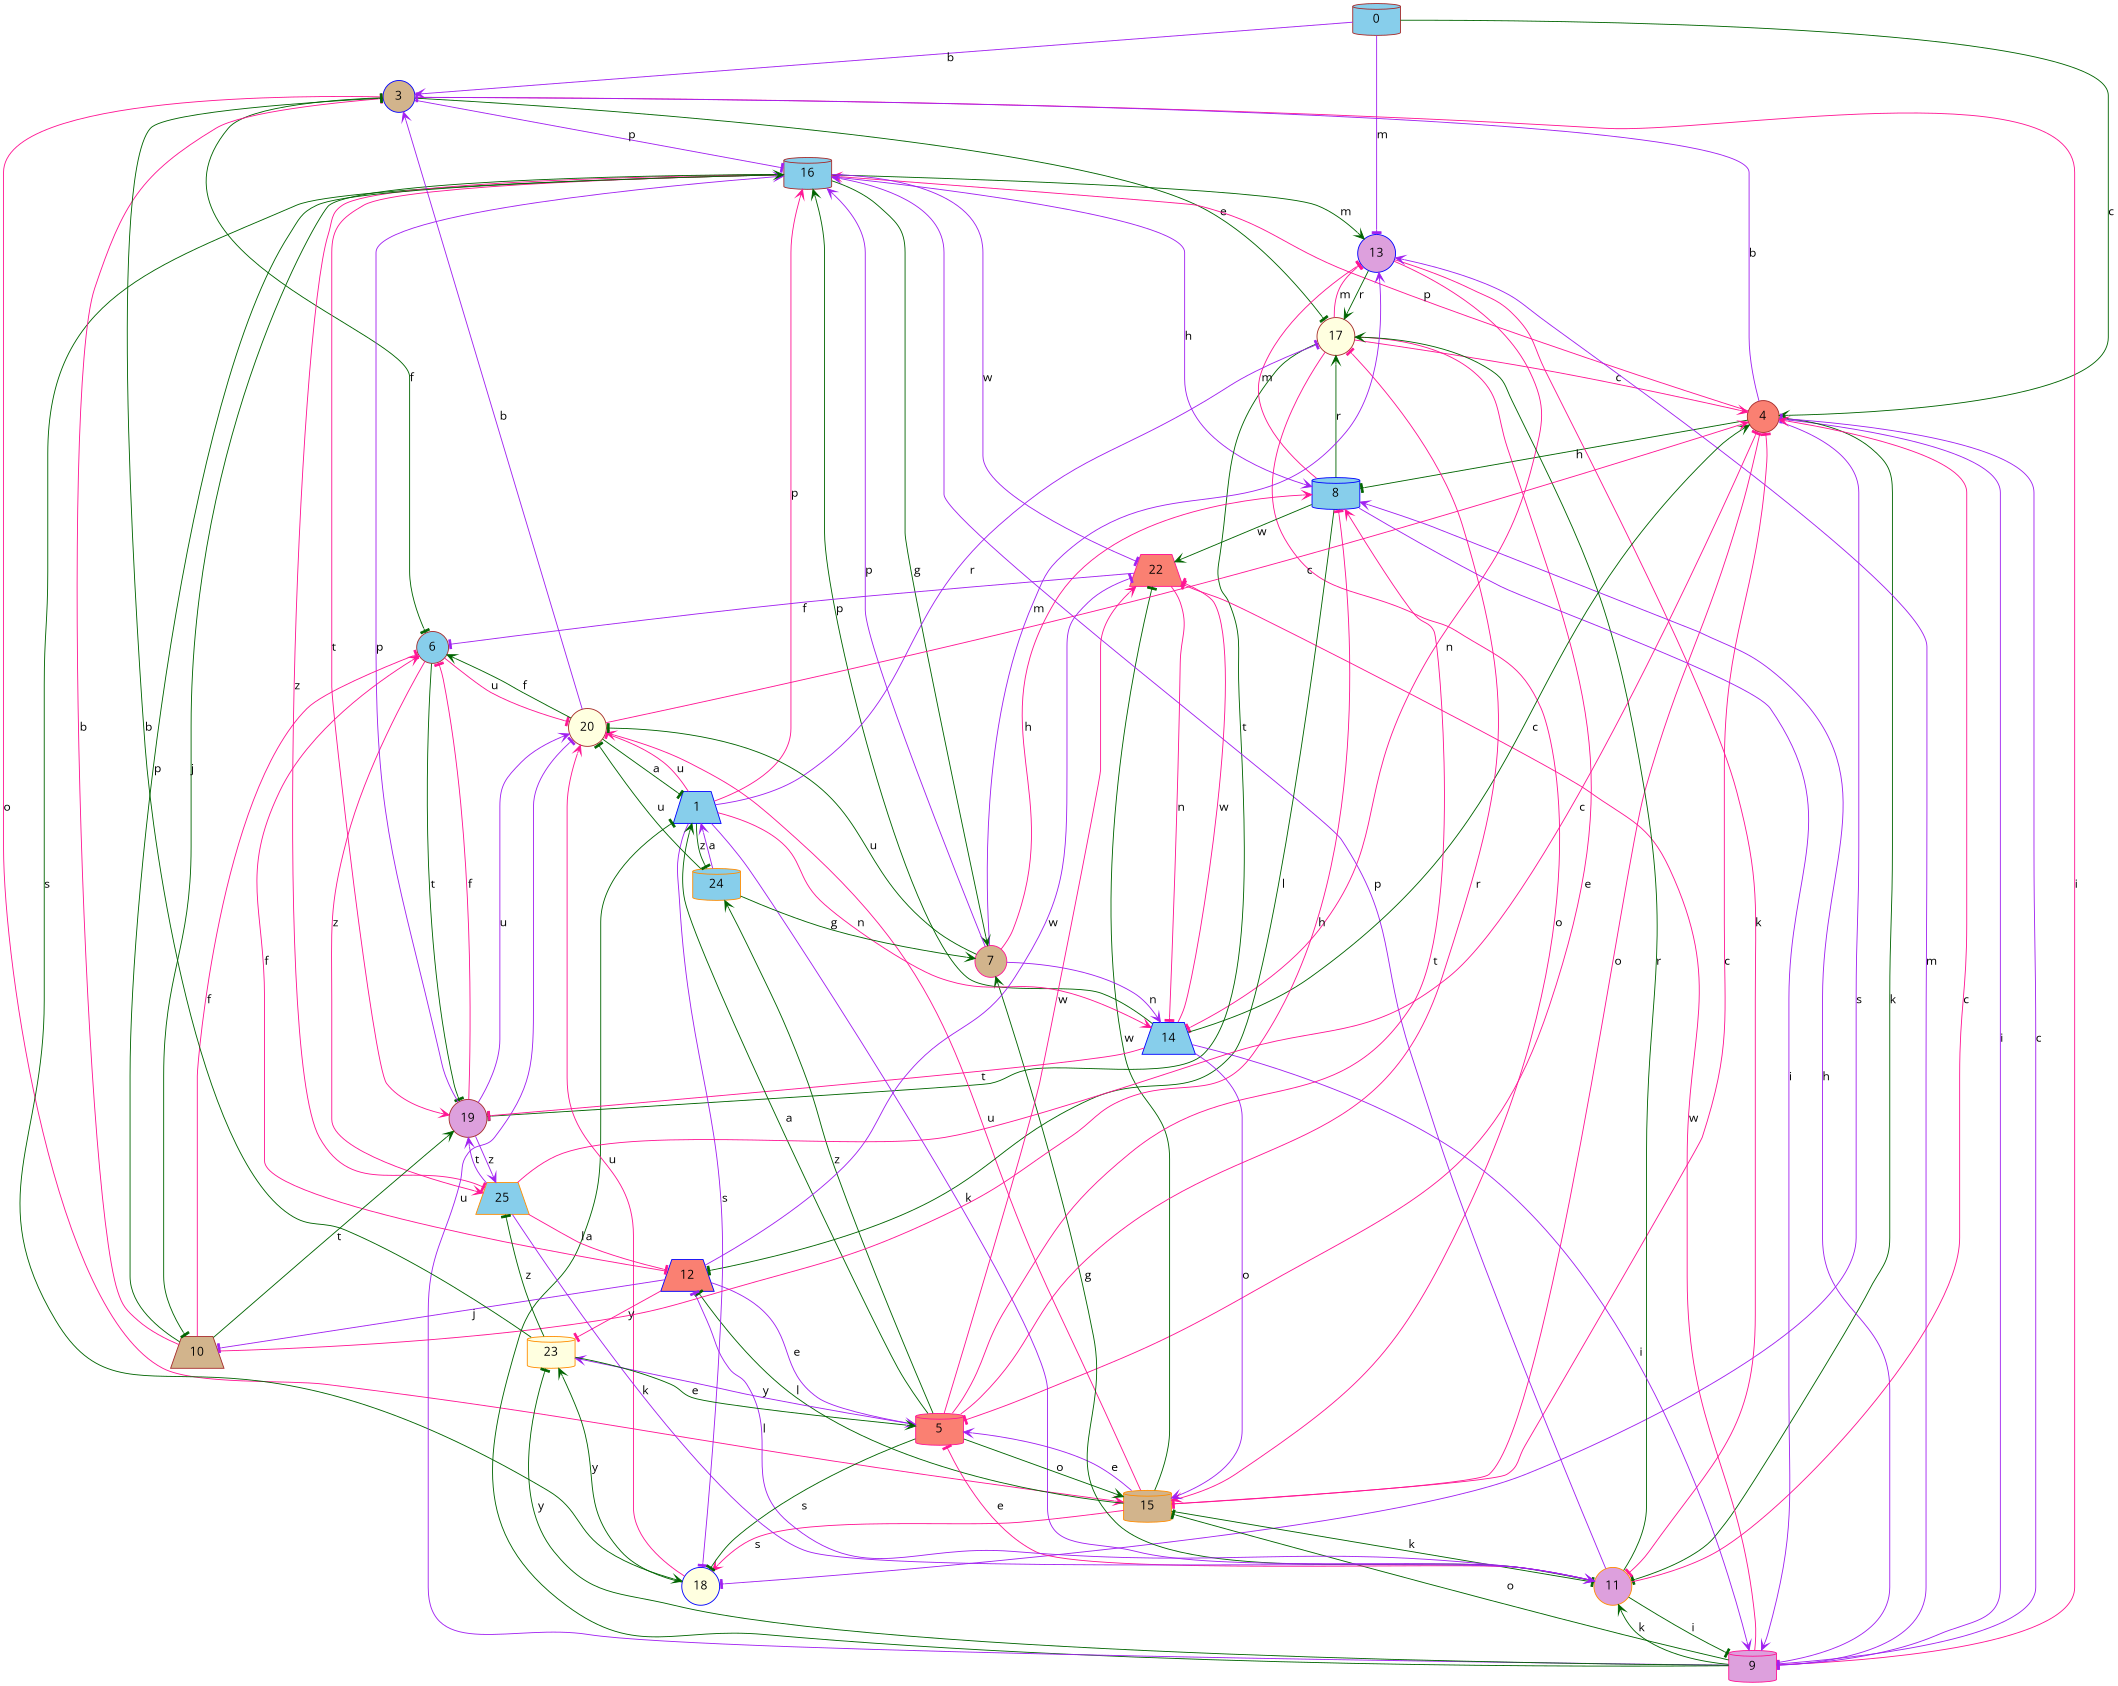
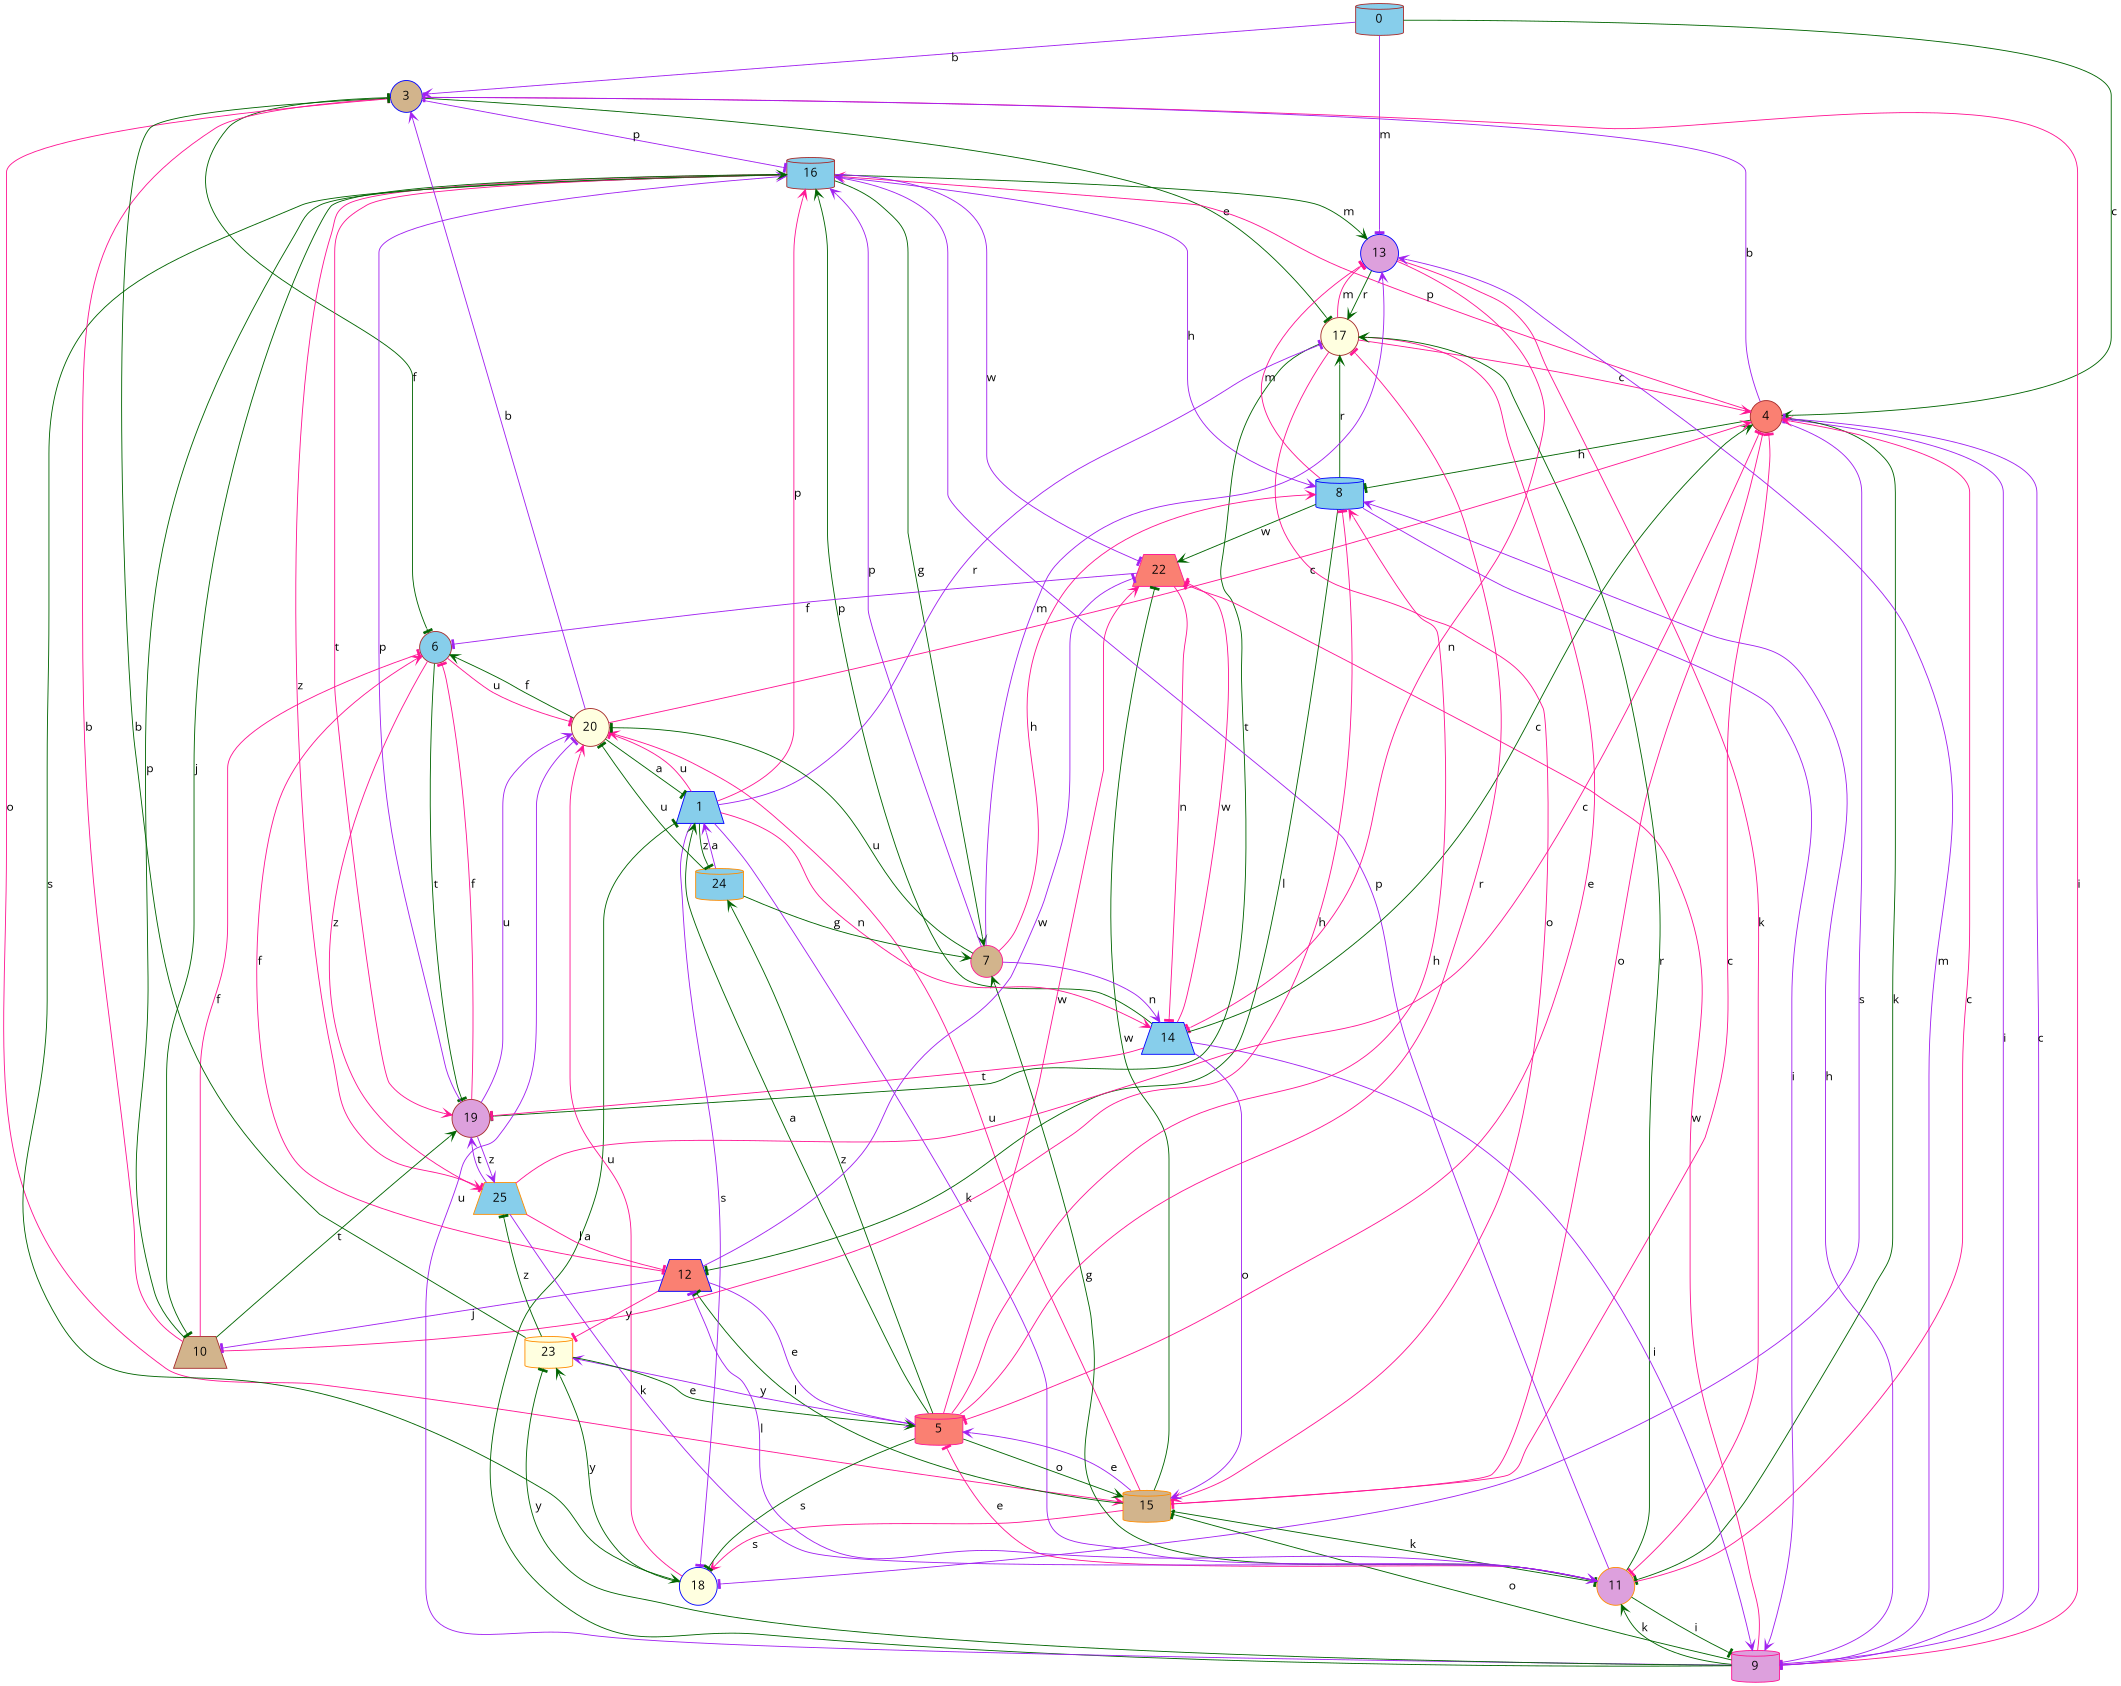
edge "5" -> "8": label "t" -> "h"
